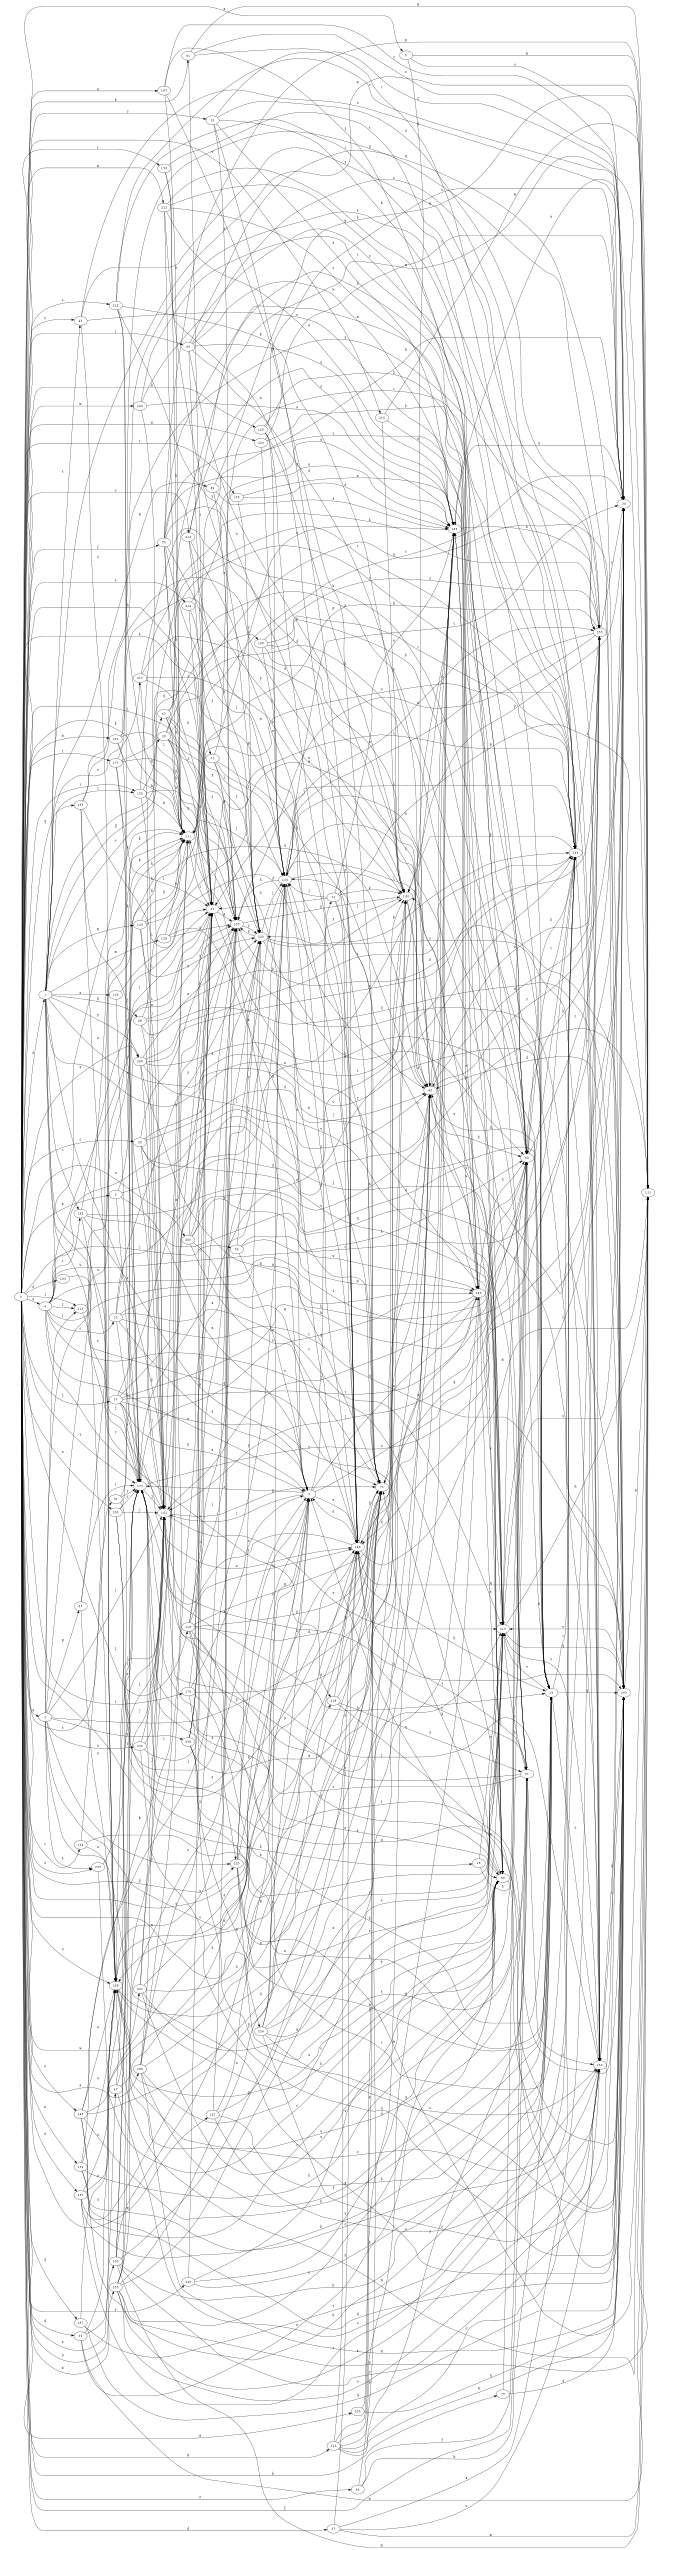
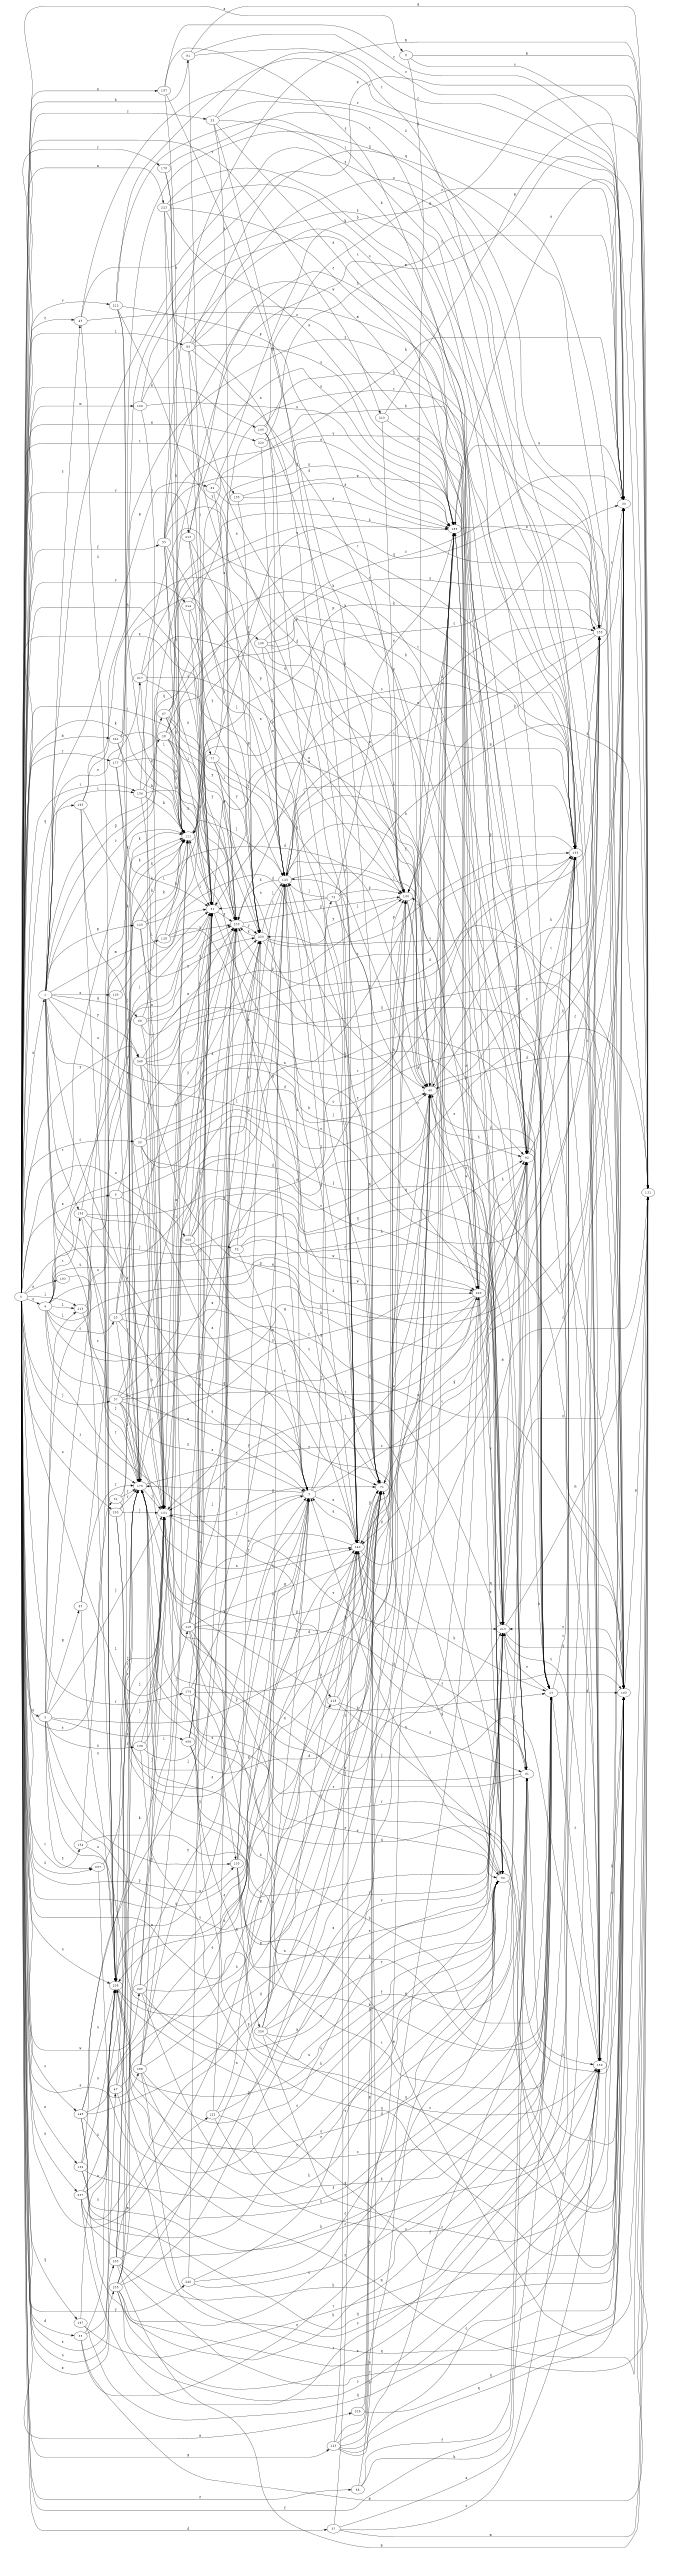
node "18": removed
node "75": removed
